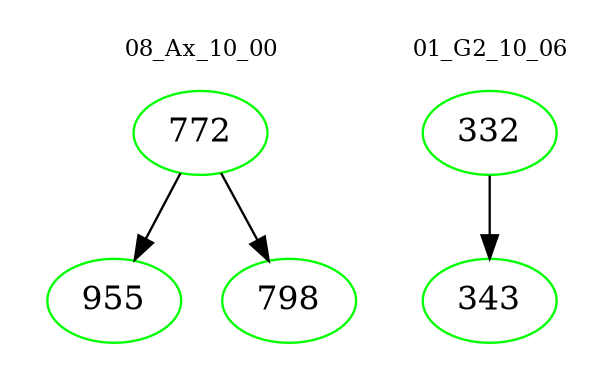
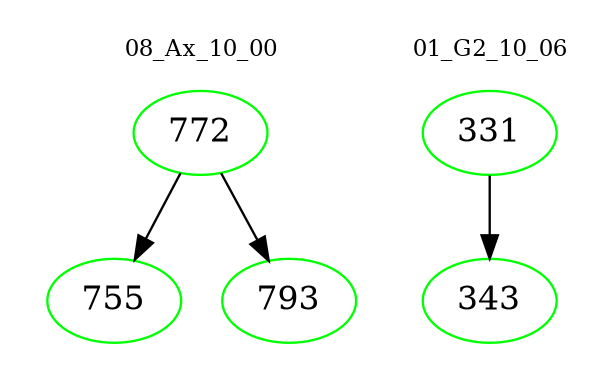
node "332": label "332" -> "331"
node "955": label "955" -> "755"
node "798": label "798" -> "793"
